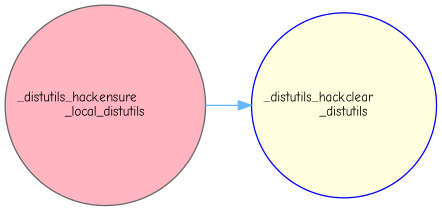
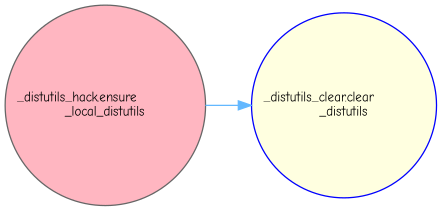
node "_distutils_hack.clear _distutils": label "_distutils_hack.clear _distutils" -> "_distutils_clear.clear _distutils"
